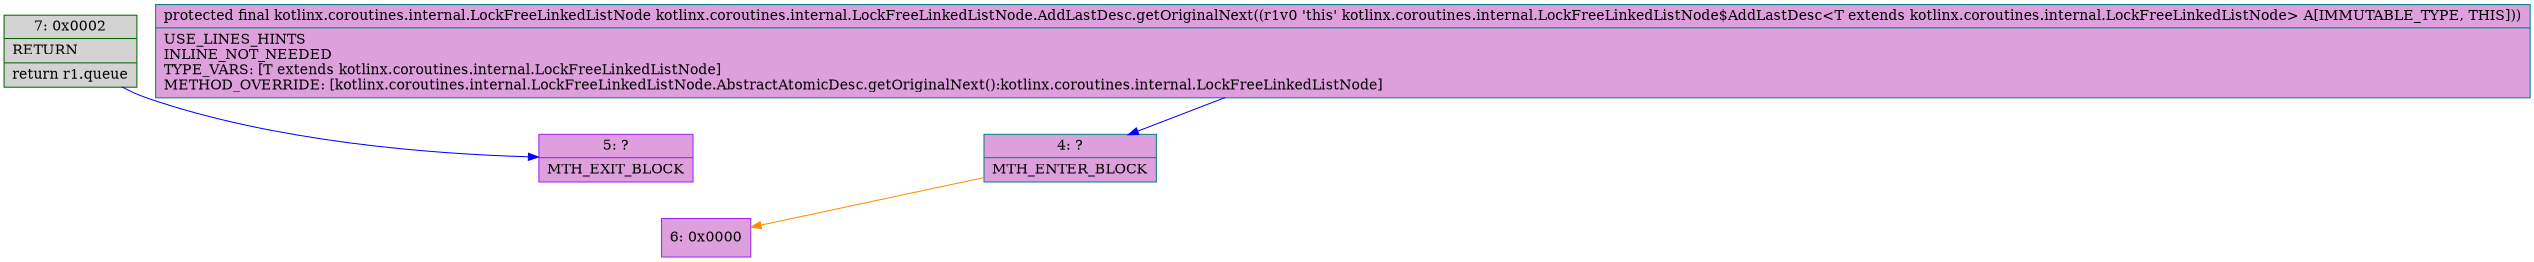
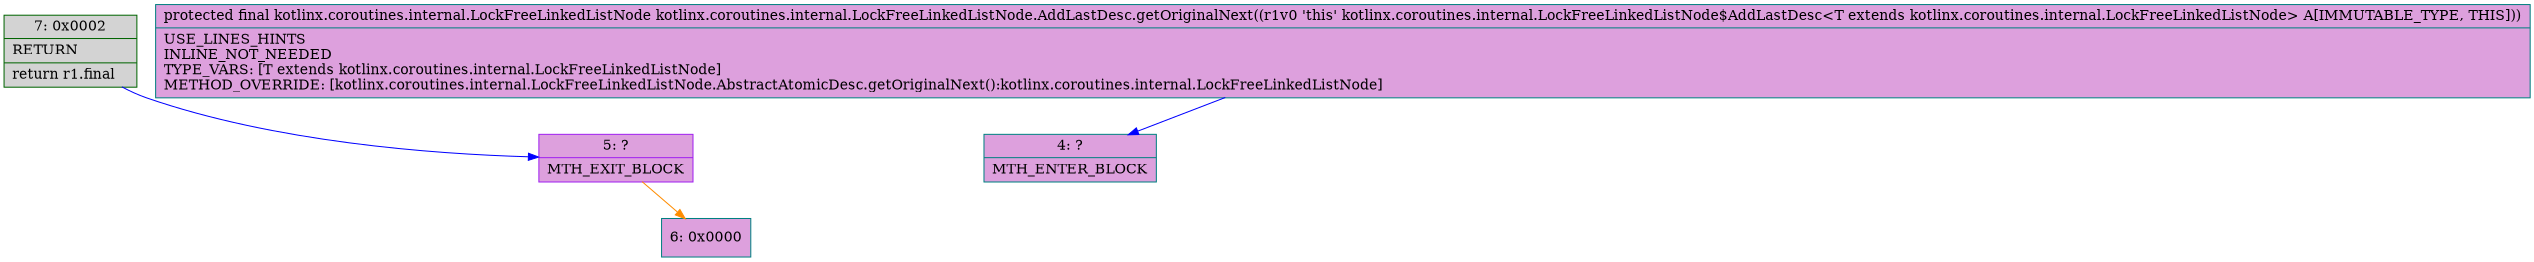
node "7: 0x0002": text "return r1.queue" -> "return r1.final"
edge "4: ?" -> "6: 0x0000": now "5: ?" -> "6: 0x0000"
node "6: 0x0000": color purple -> teal
